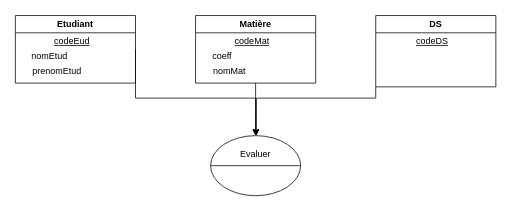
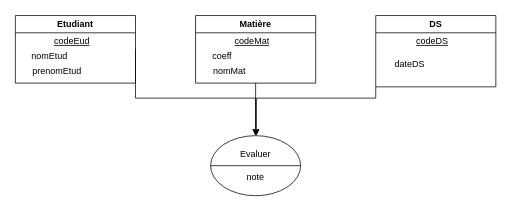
node "dateDS": added
node "note": added
